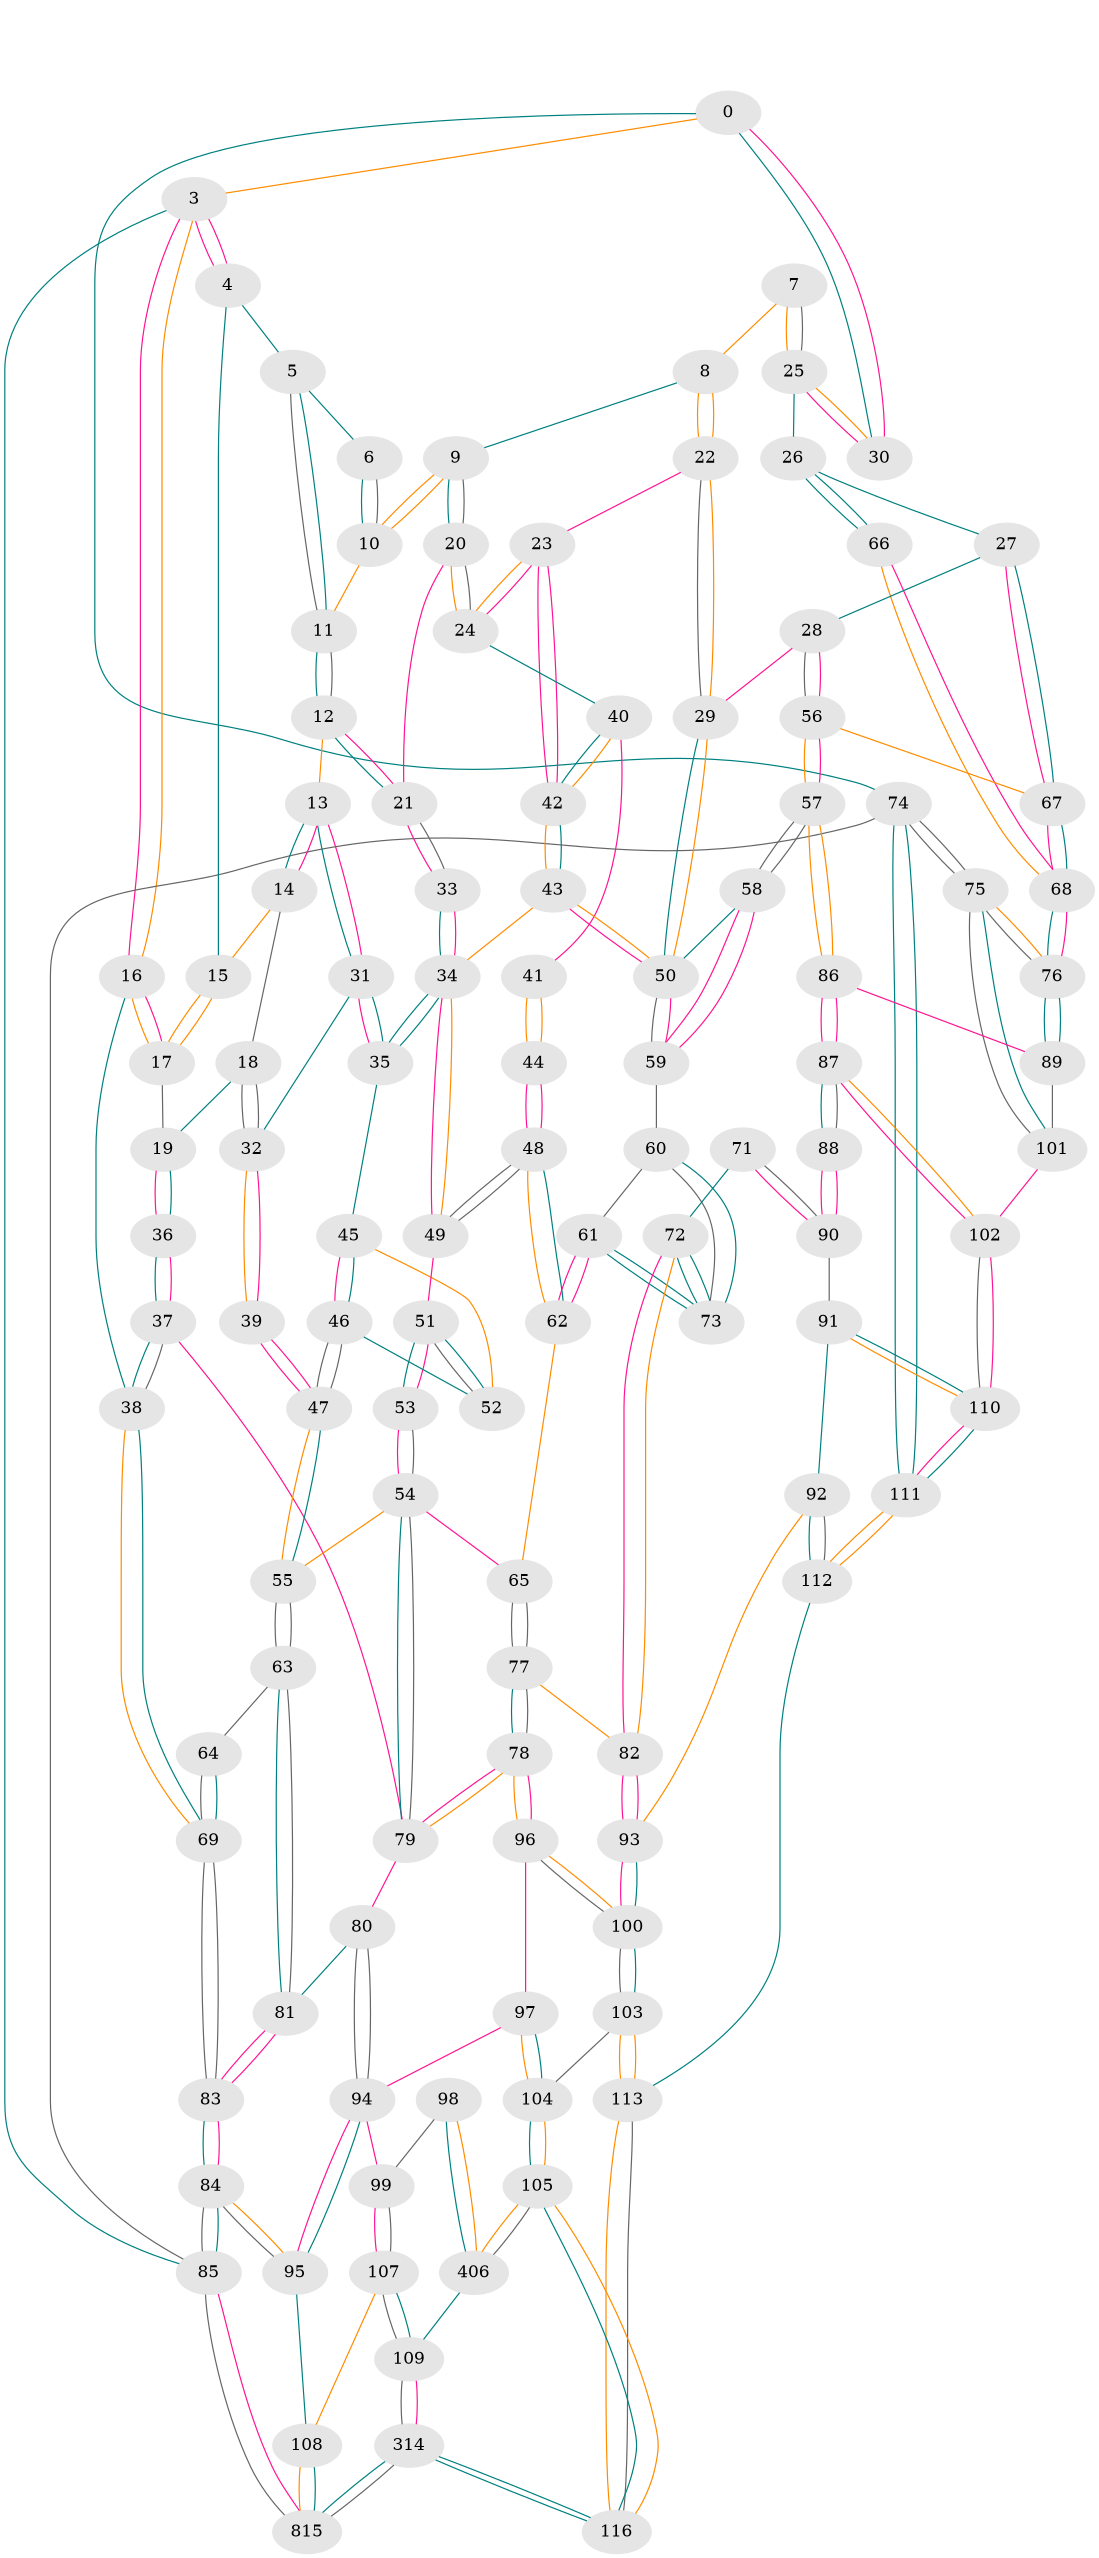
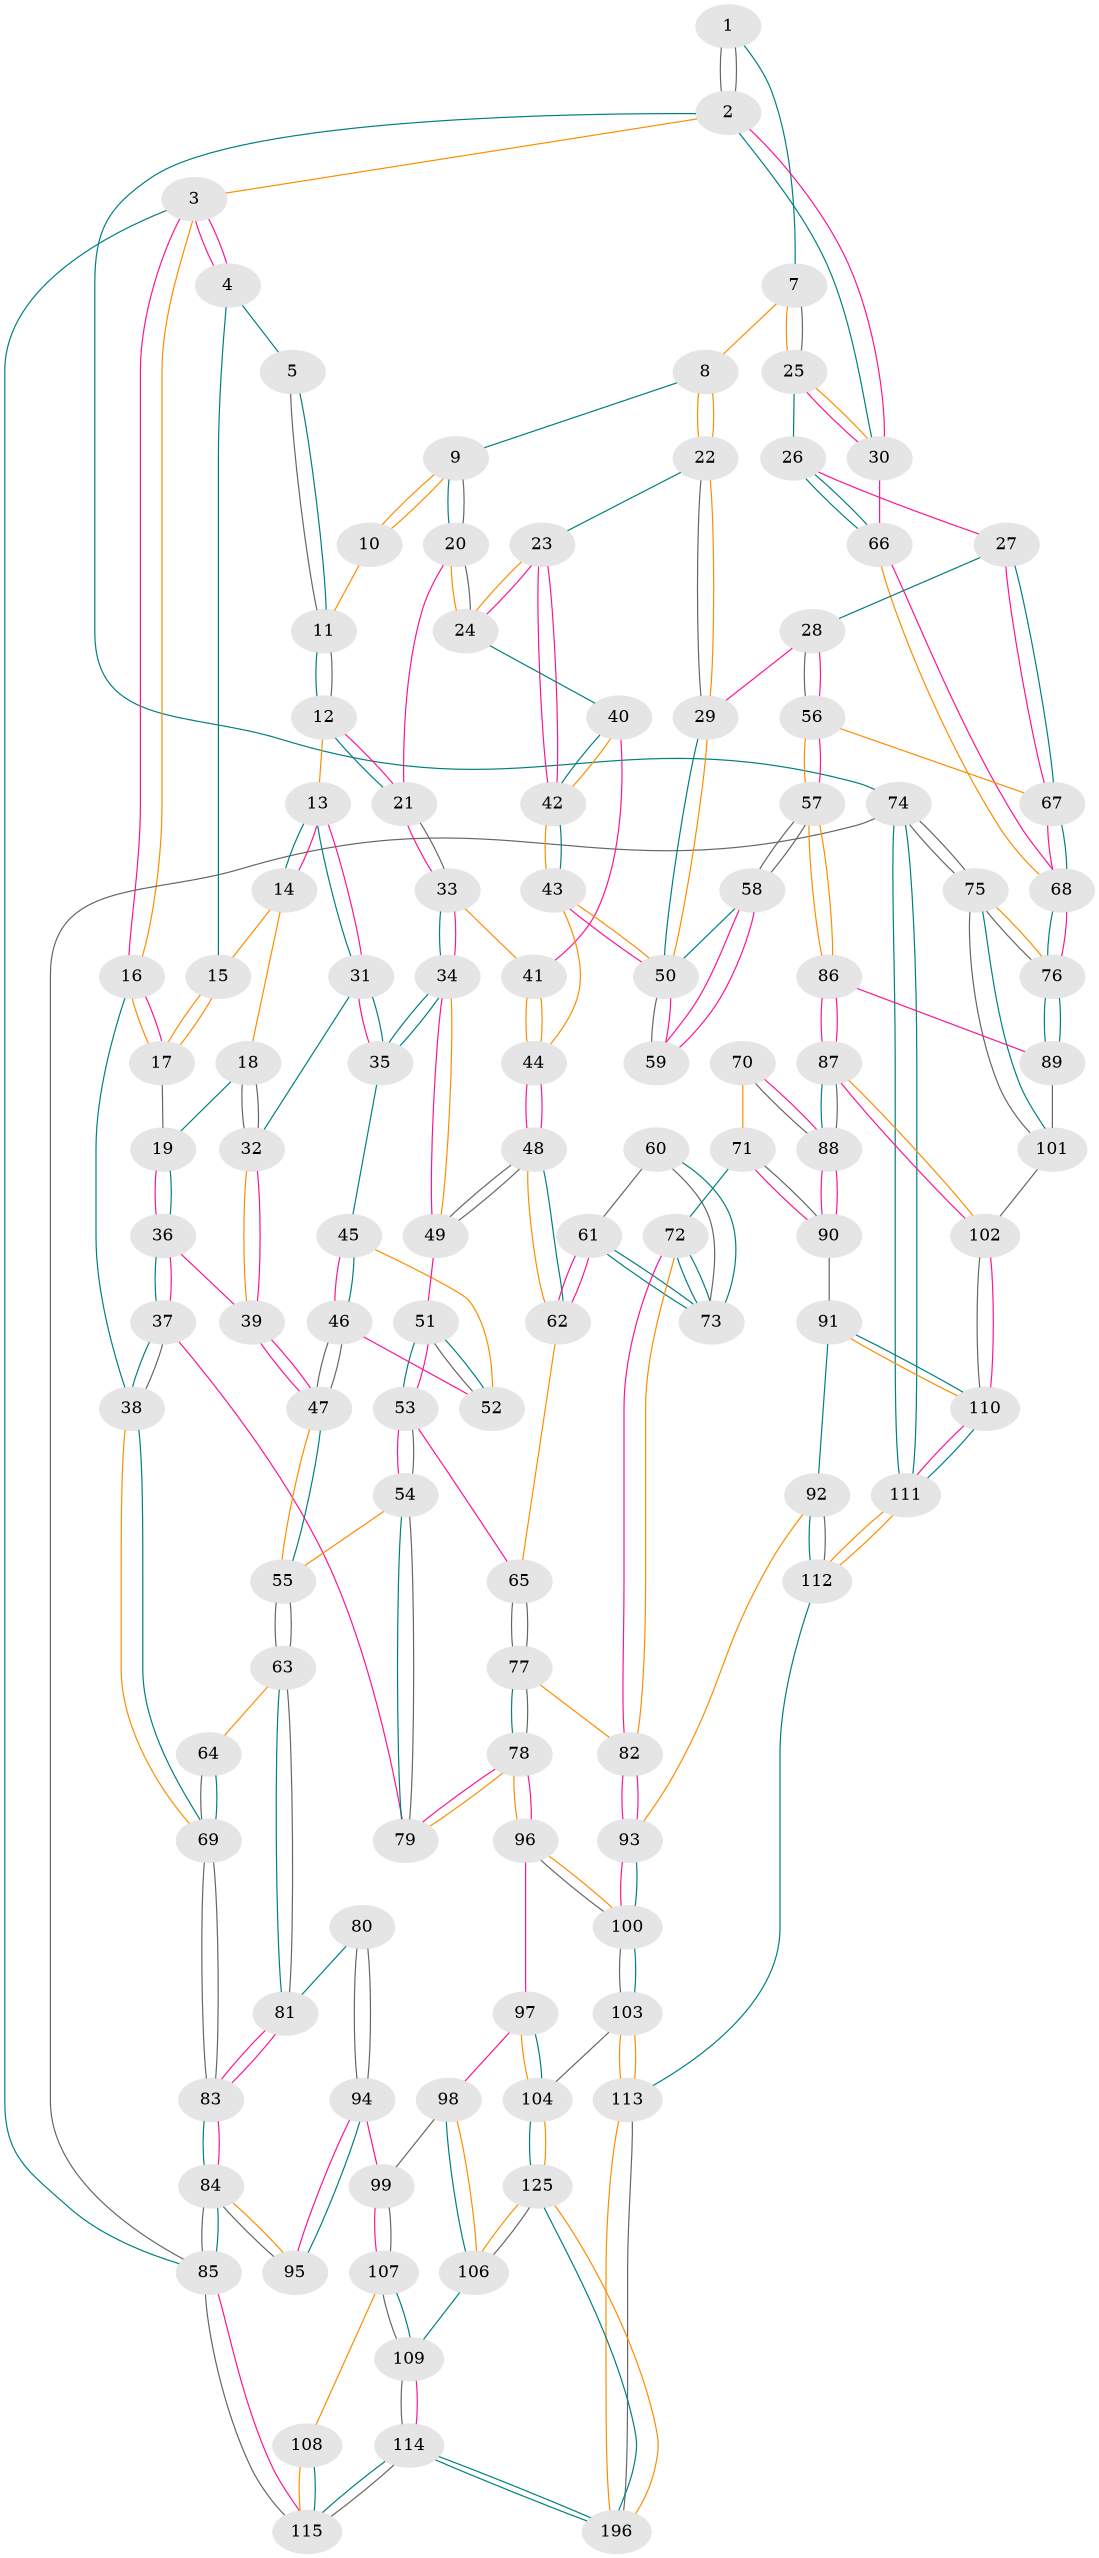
node "1": added
node "0": label "0" -> "2"
node "6": removed
edge "22" -- "23": color deeppink -> teal
edge "26" -- "27": color teal -> deeppink
edge "30" -- "66": added
edge "33" -- "41": added
edge "43" -- "34": now "43" -- "44"
edge "14" -- "18": color gray40 -> darkorange
node "70": added
edge "59" -- "60": removed
edge "101" -- "102": color deeppink -> gray40
edge "36" -- "39": added
edge "46" -- "52": color teal -> deeppink
edge "54" -- "65": now "53" -- "65"
edge "63" -- "64": color gray40 -> darkorange
edge "79" -- "80": removed
edge "97" -- "94": now "97" -- "98"
node "105": label "105" -> "125"
node "406": label "406" -> "106"
edge "95" -- "108": removed
node "314": label "314" -> "114"
node "815": label "815" -> "115"
node "116": label "116" -> "196"
